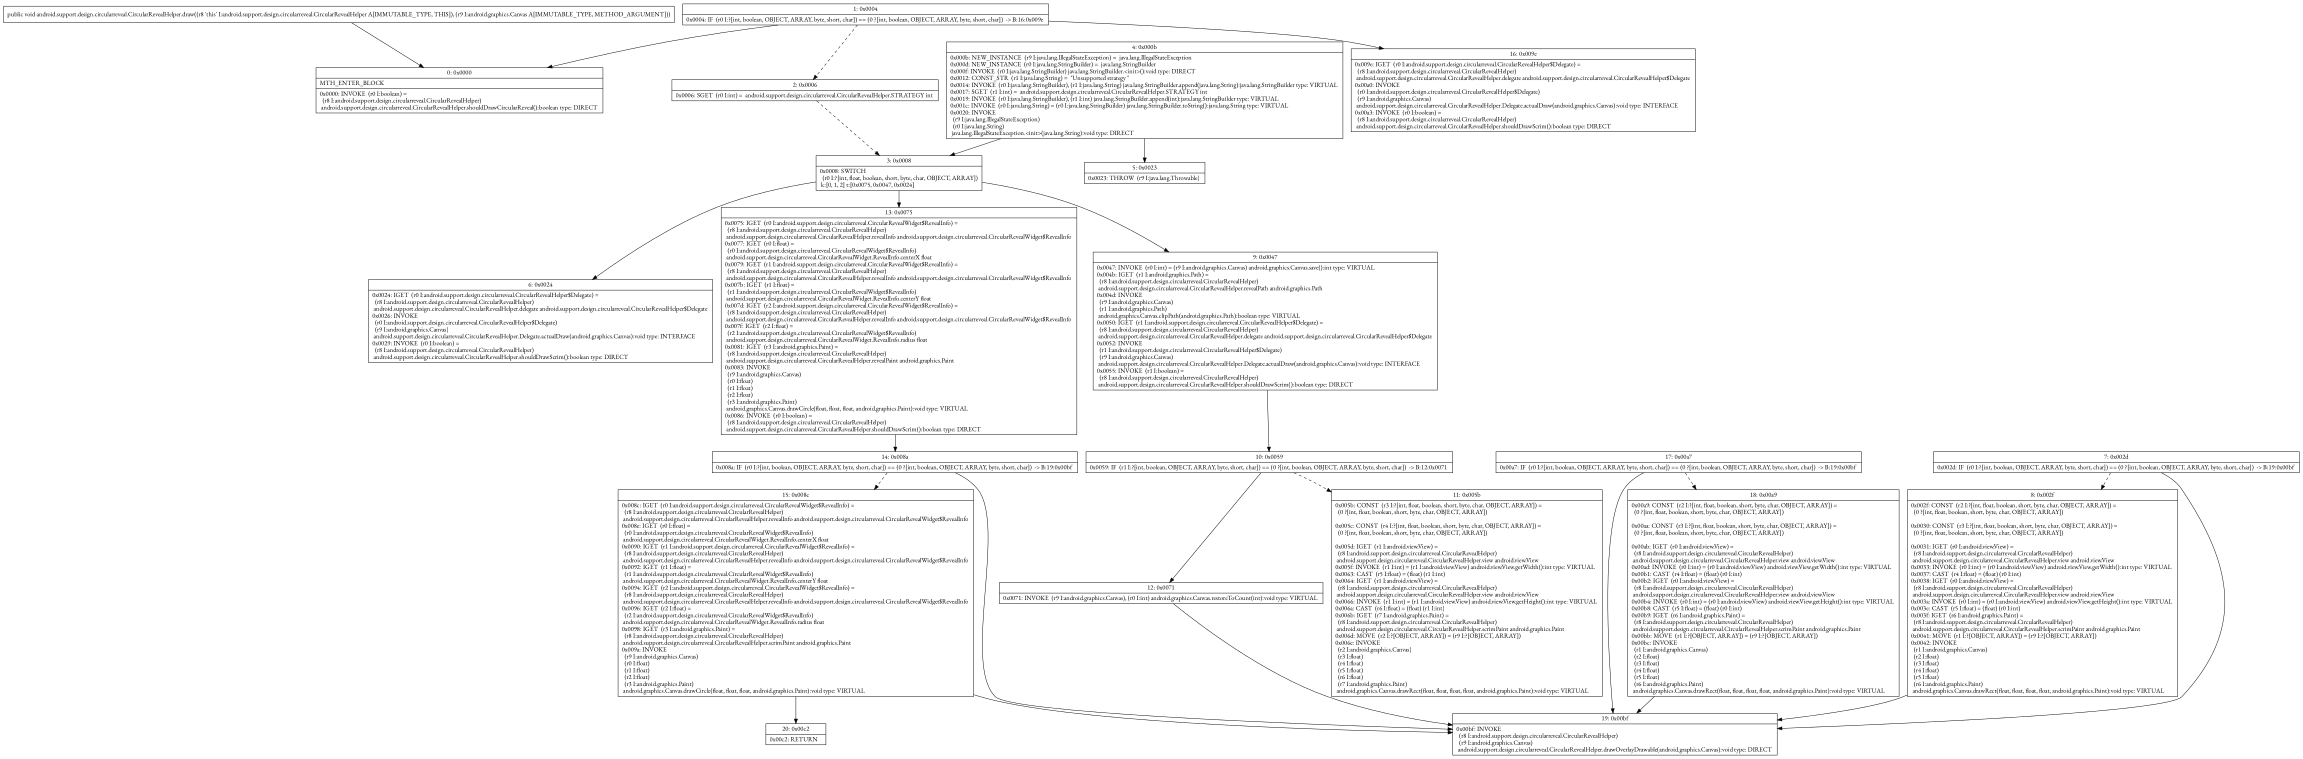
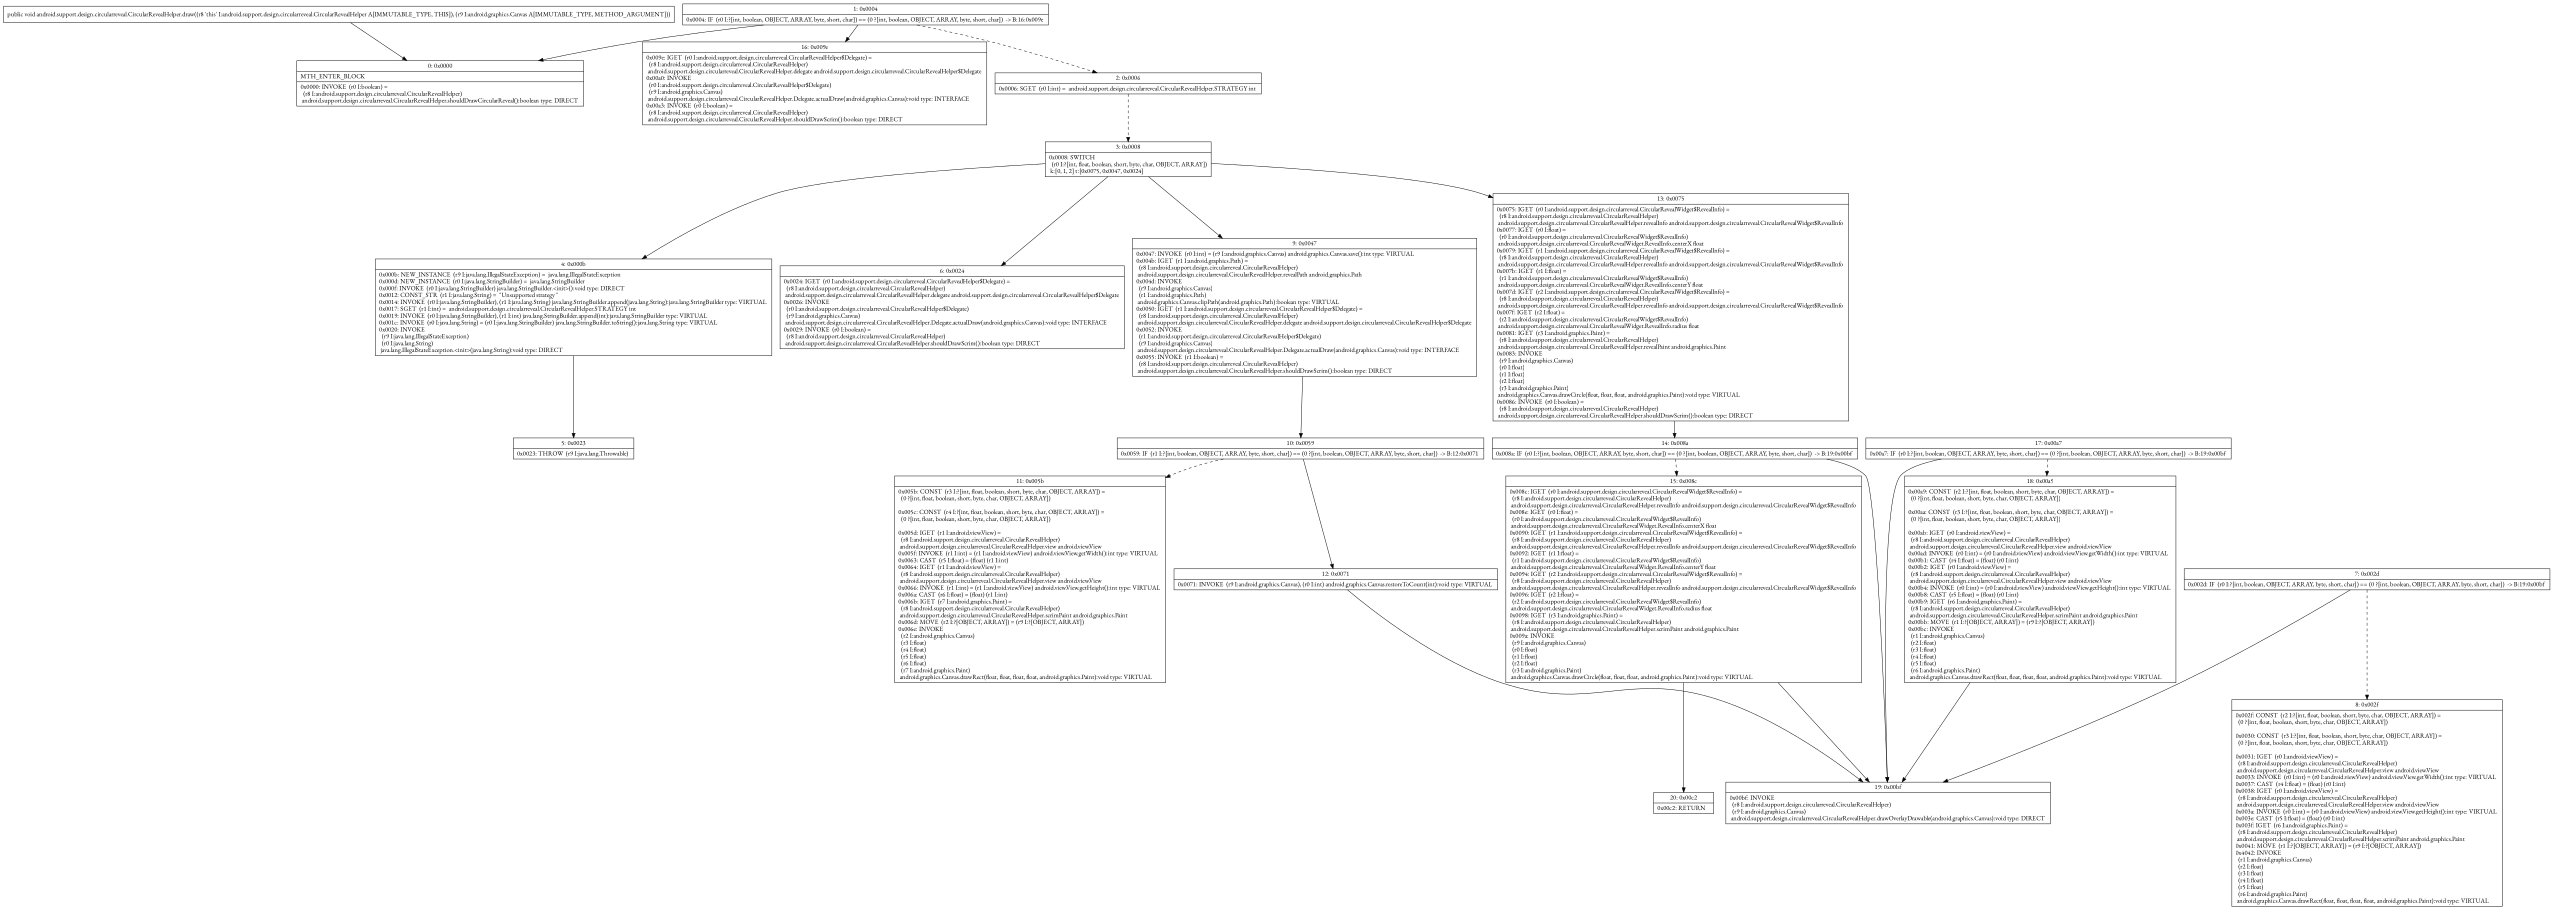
edge "4: 0x000b" -> "3: 0x0008": reversed
node "8: 0x002f": text "0x0042: INVOKE" -> "0x4042: INVOKE"
edge "8: 0x002f" -> "19: 0x00bf": removed
